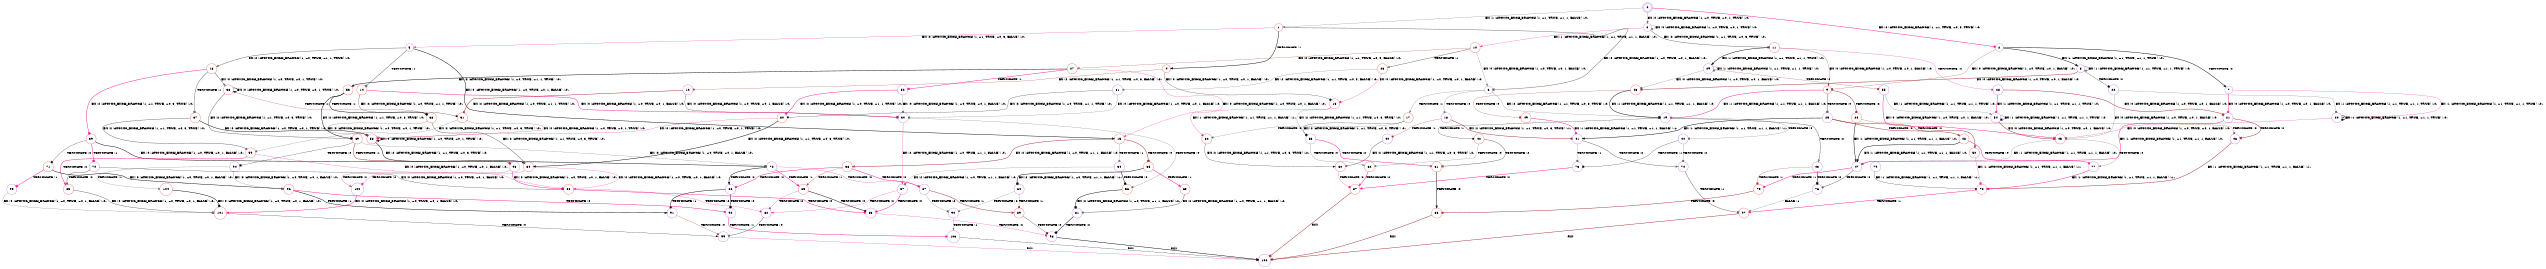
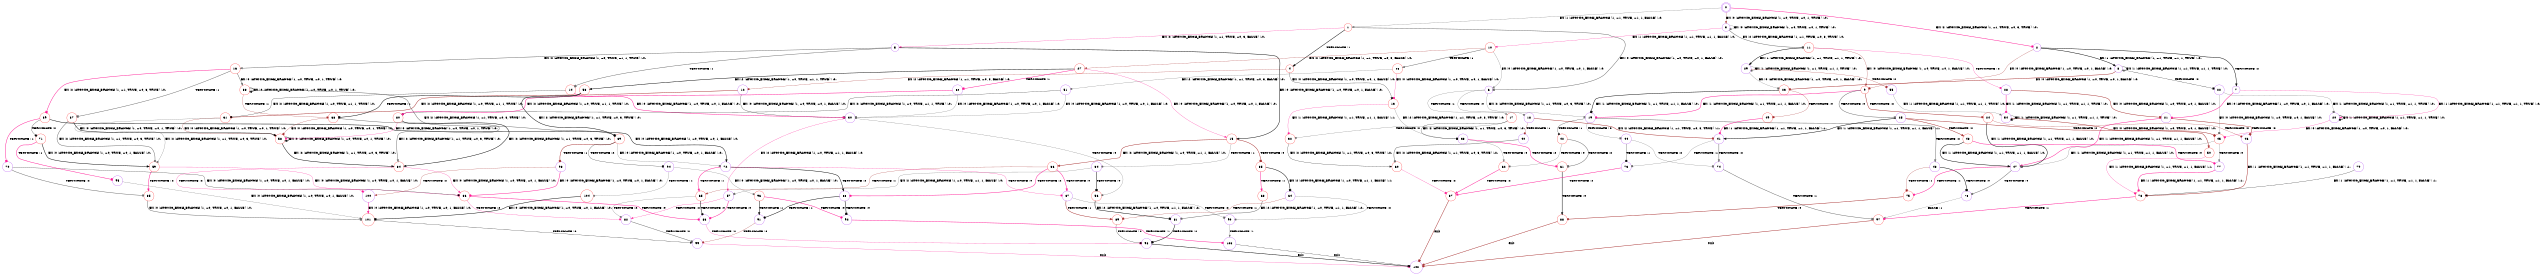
edge "55" -> "45": removed, label "EX !0 !ATOMIC_EXCH_BRANCH (1, +0, TRUE, +0, 1, FALSE) !:0:"
edge "71" -> "96": now "71" -> "59"
